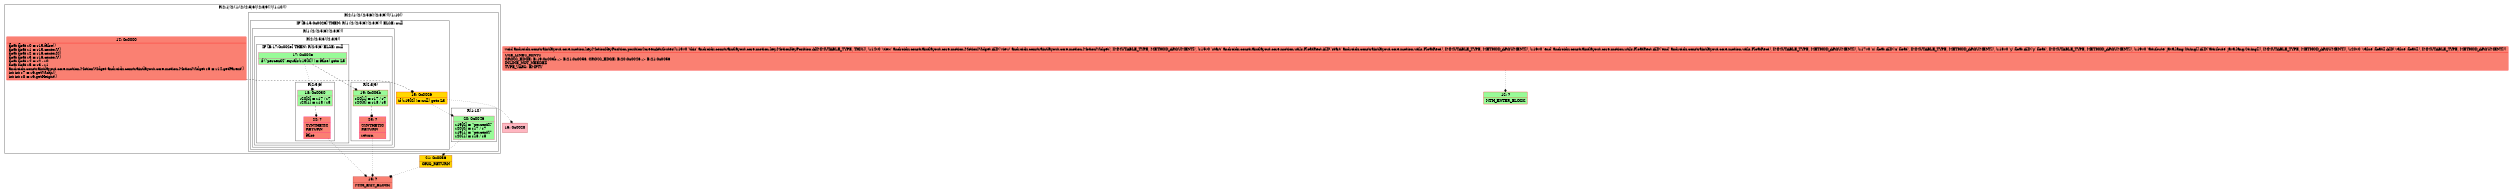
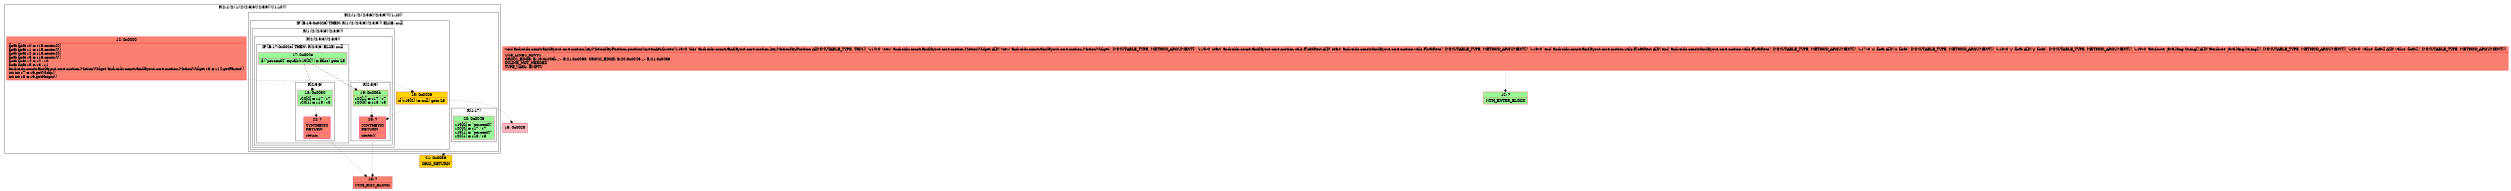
node "14: 0x0000": text "float float r0 = r15.false()" -> "float float r0 = r15.centerX()"
edge "17: 0x002e" -> "18: 0x0030": style dotted -> dashed
edge "14: 0x0000" -> "15: 0x0026": style dashed -> dotted
edge "15: 0x0026" -> "20: 0x0046": now "15: 0x0026" -> "23: ?"
cluster "R(1:10)": label "R(1:10)" -> "R(1:17)"
node "22: ?": text "false" -> "return"
node "23: ?": text "return" -> "centerY"
edge "21: 0x0056" -> "13: ?": removed
